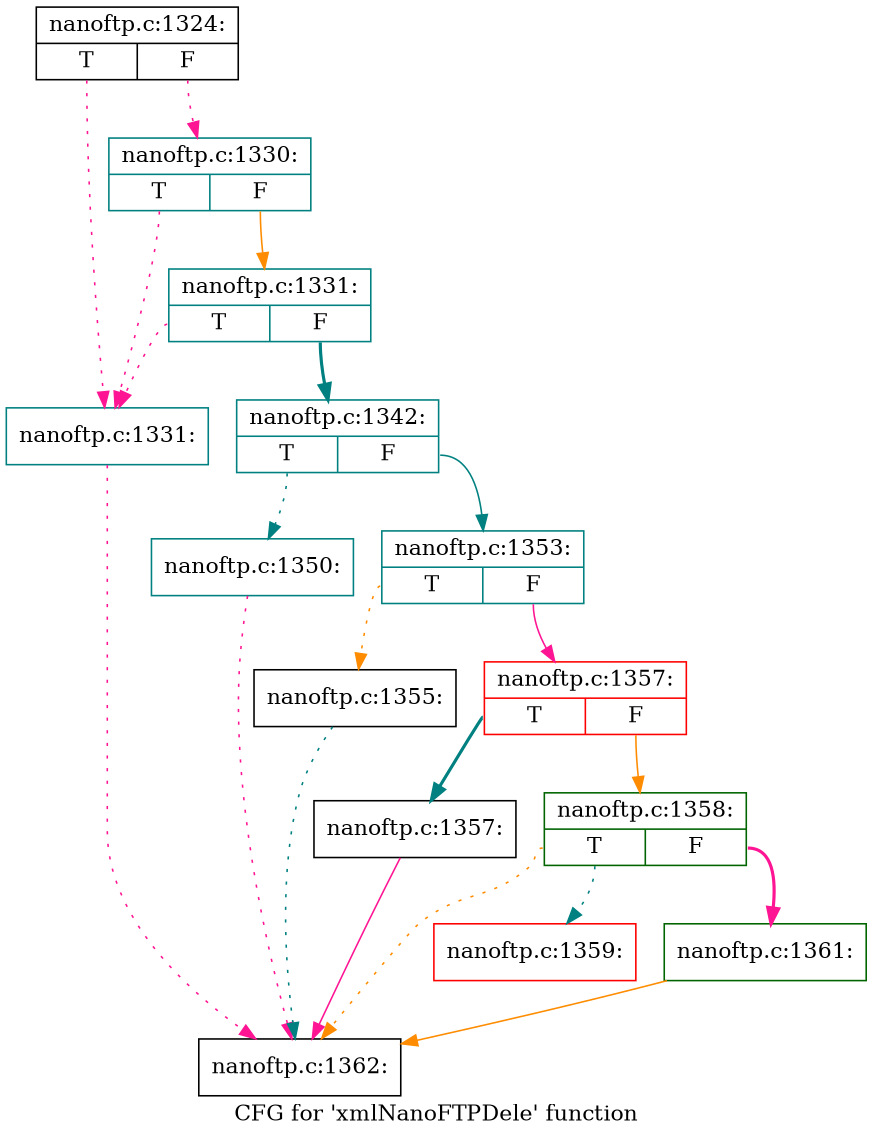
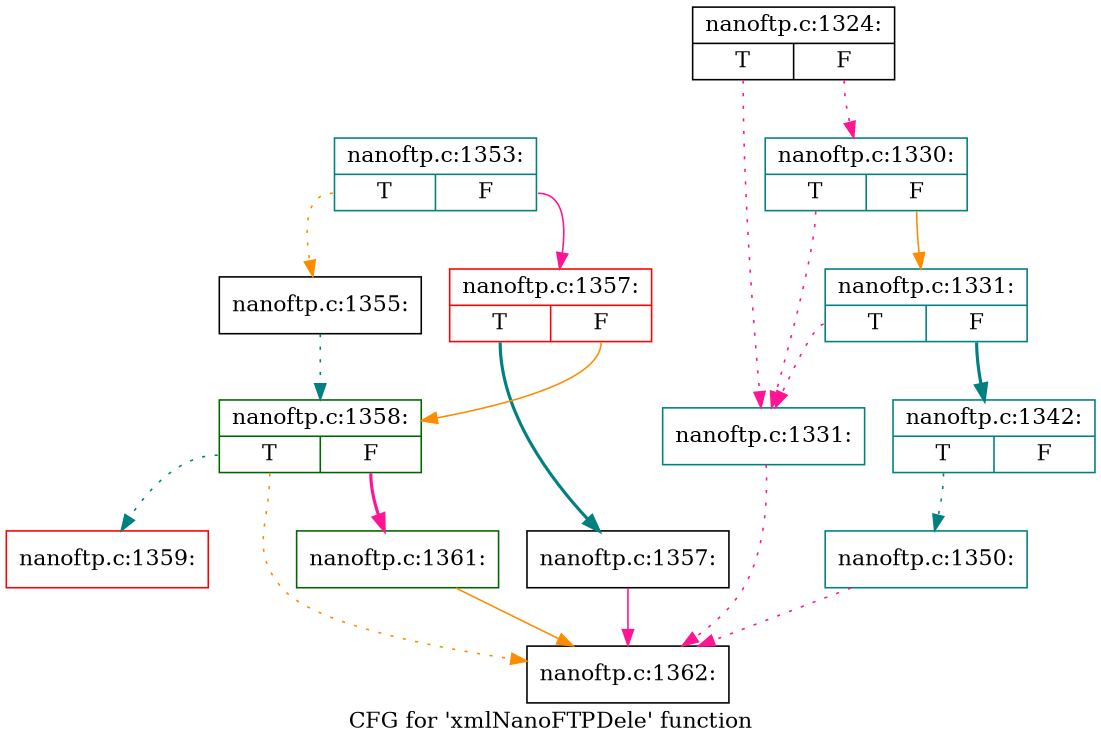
edge "nanoftp.c:1342:" -> "nanoftp.c:1353:": removed
edge "nanoftp.c:1355:" -> "nanoftp.c:1362:": now "nanoftp.c:1355:" -> "nanoftp.c:1358:"
